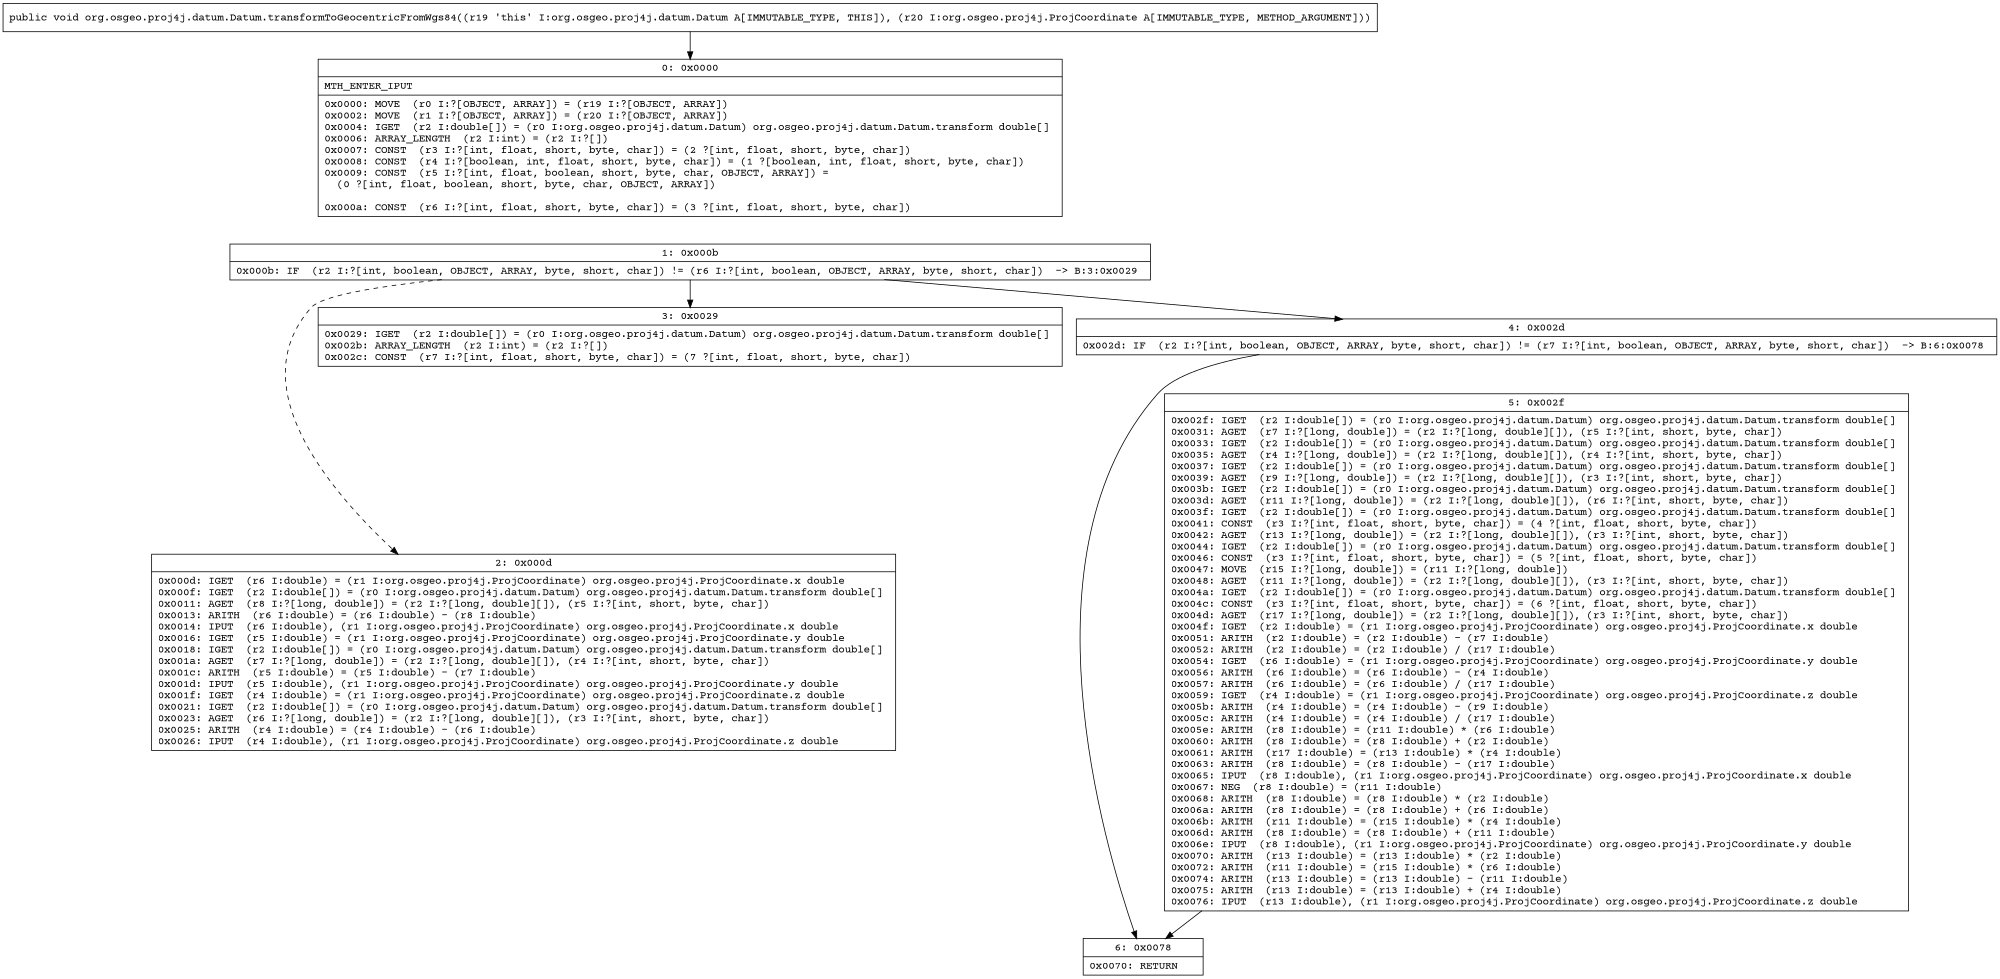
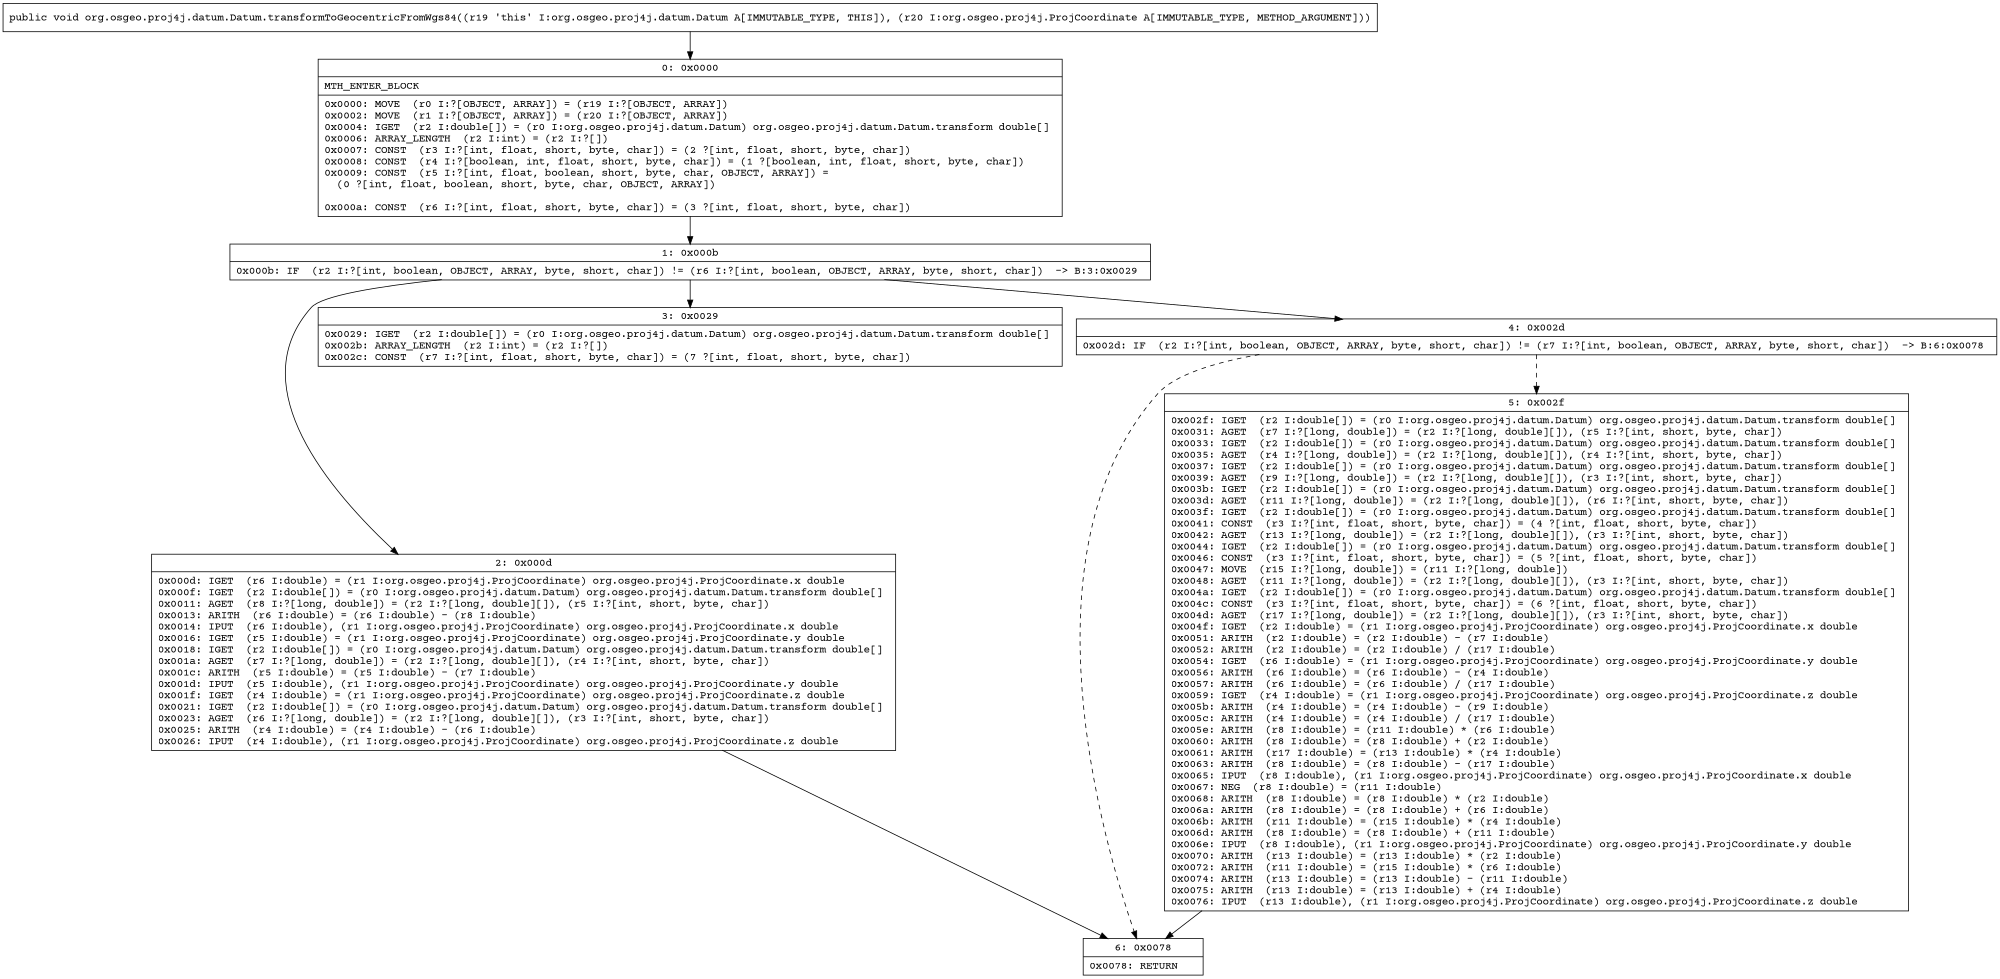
node "0: 0x0000": text "MTH_ENTER_IPUT" -> "MTH_ENTER_BLOCK"
edge "0: 0x0000" -> "1: 0x000b": added
edge "4: 0x002d" -> "5: 0x002f": added
edge "1: 0x000b" -> "2: 0x000d": style dashed -> solid
edge "4: 0x002d" -> "6: 0x0078": style solid -> dashed
edge "2: 0x000d" -> "6: 0x0078": added
node "6: 0x0078": text "0x0070: RETURN" -> "0x0078: RETURN"
